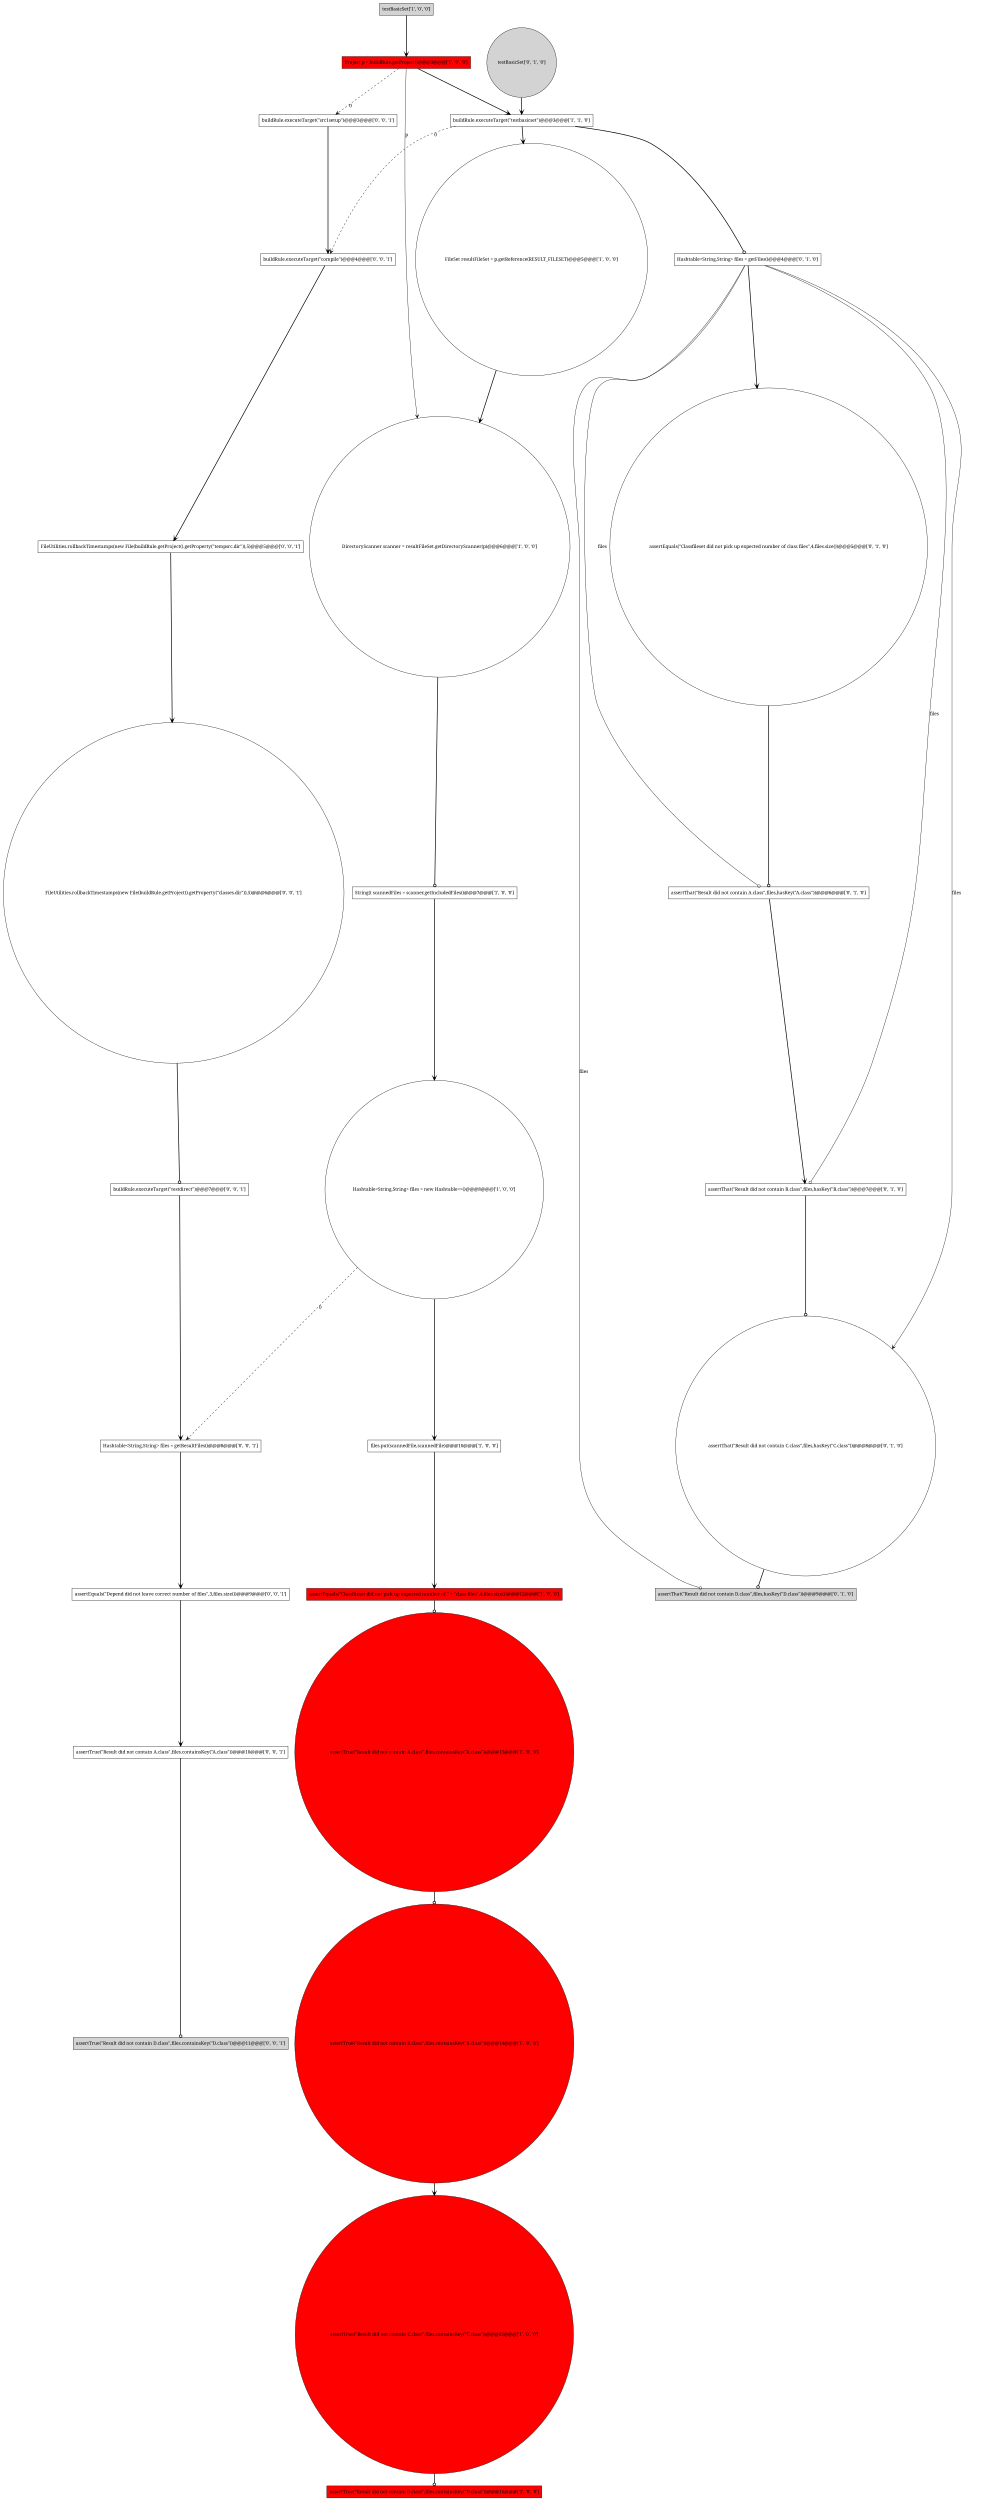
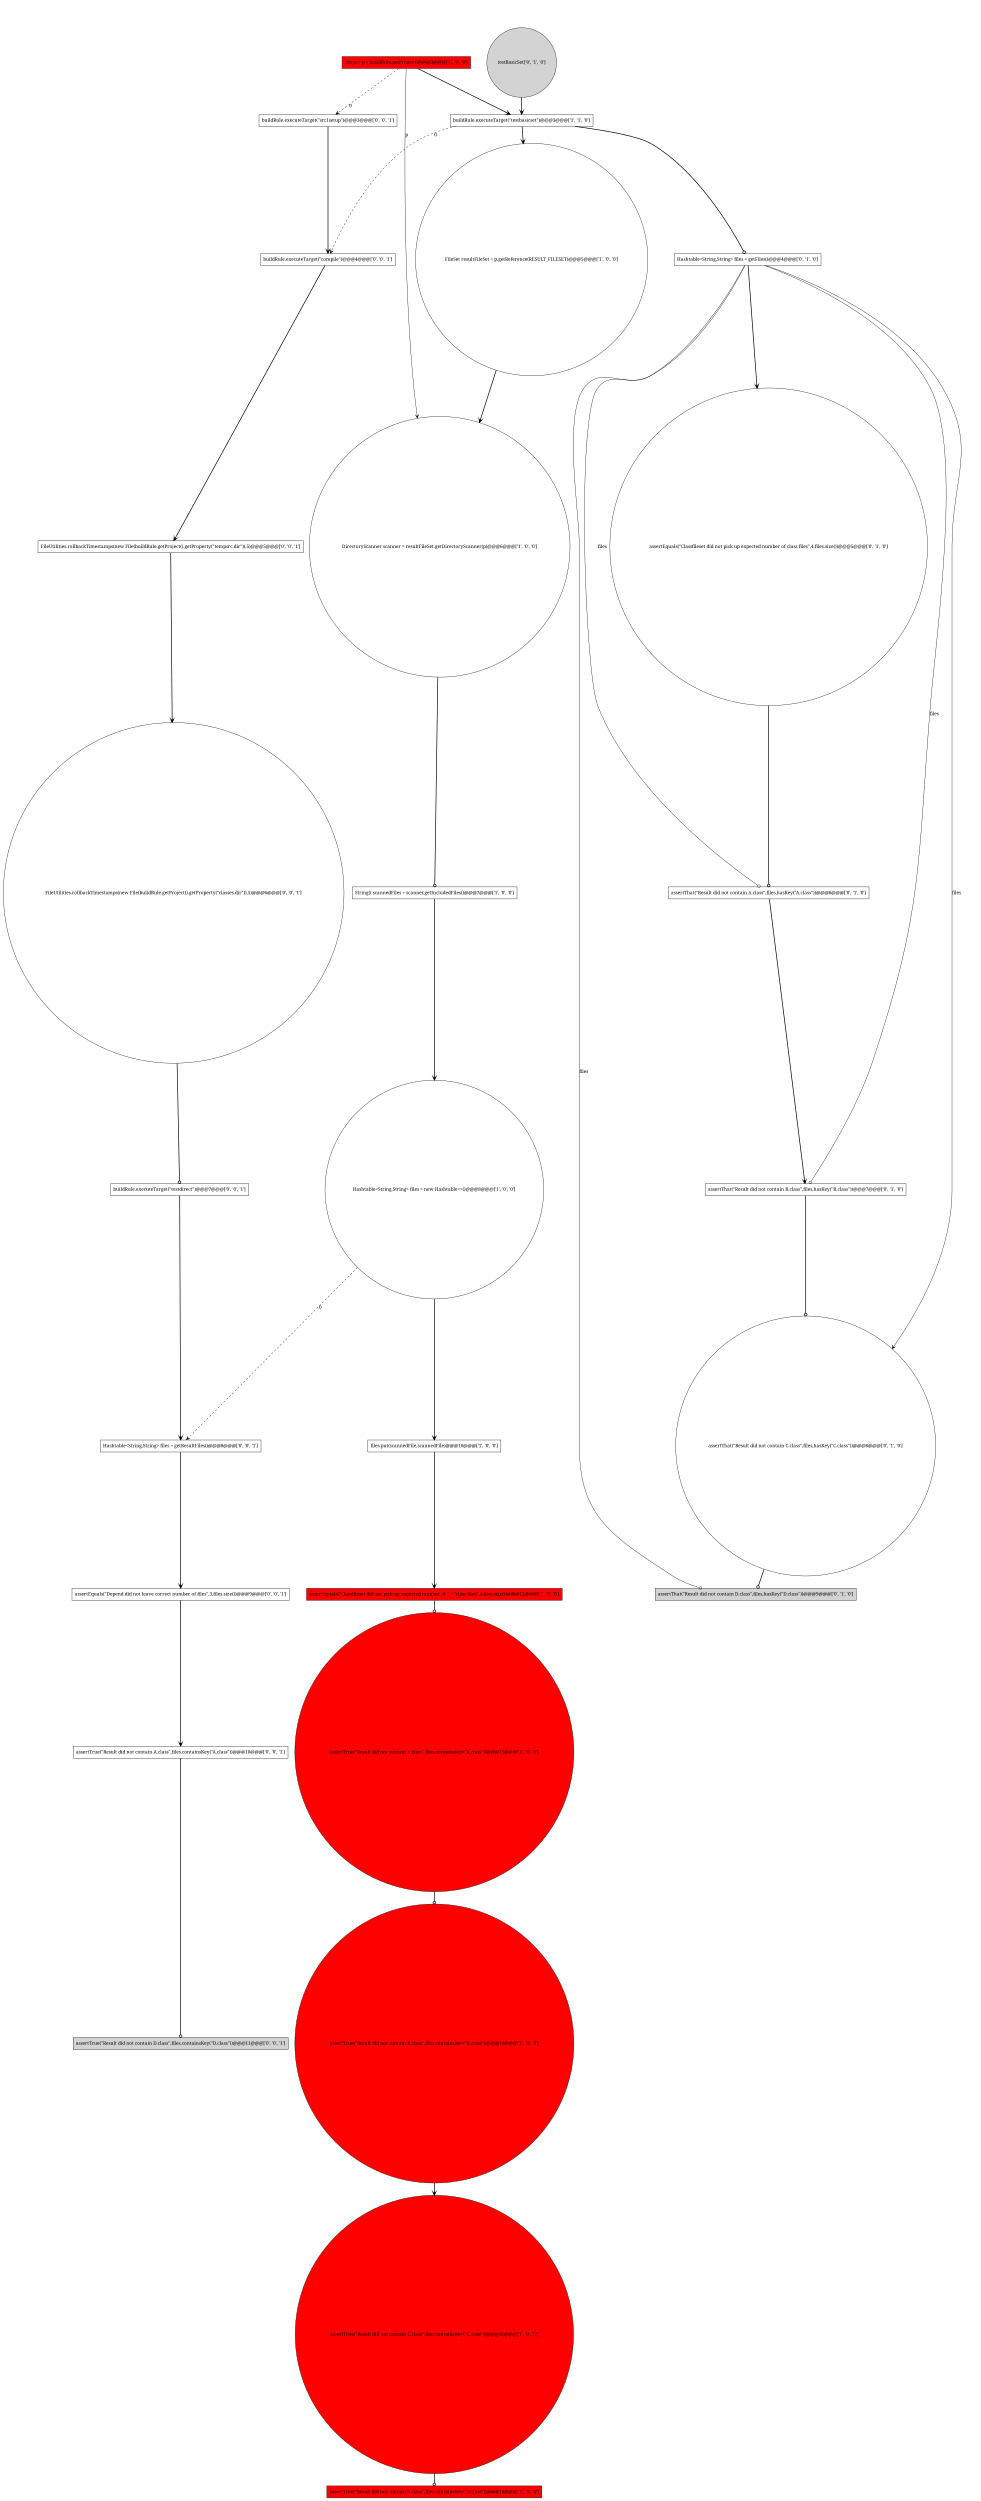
node "testBasicSet['1', '0', '0']": removed
